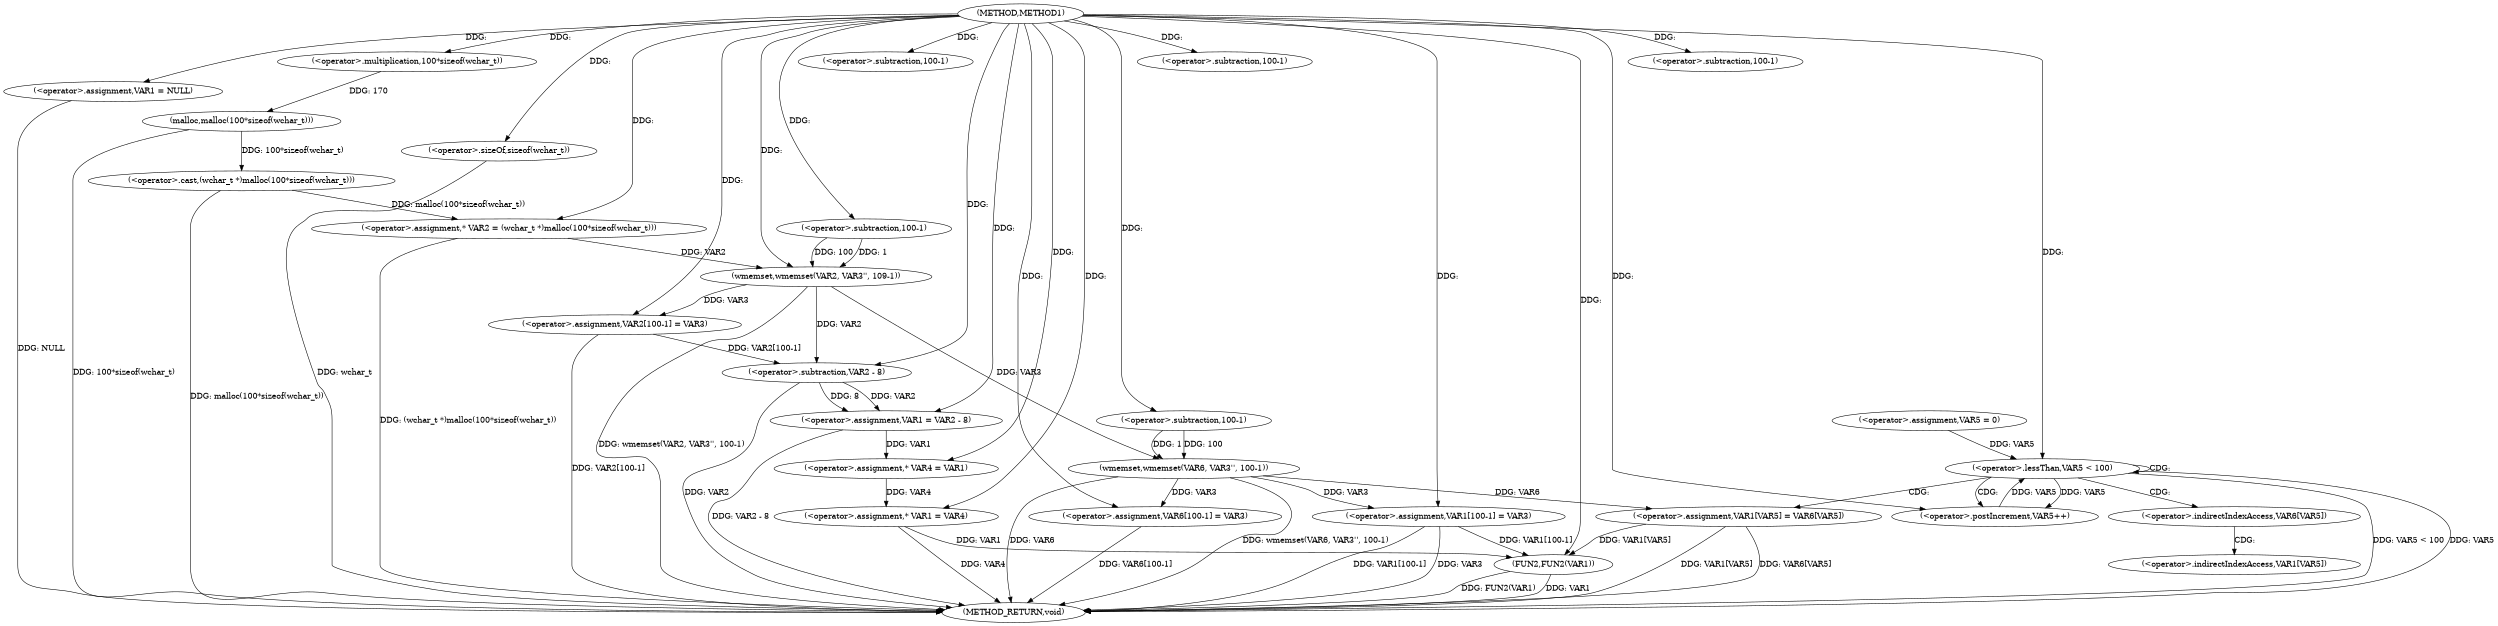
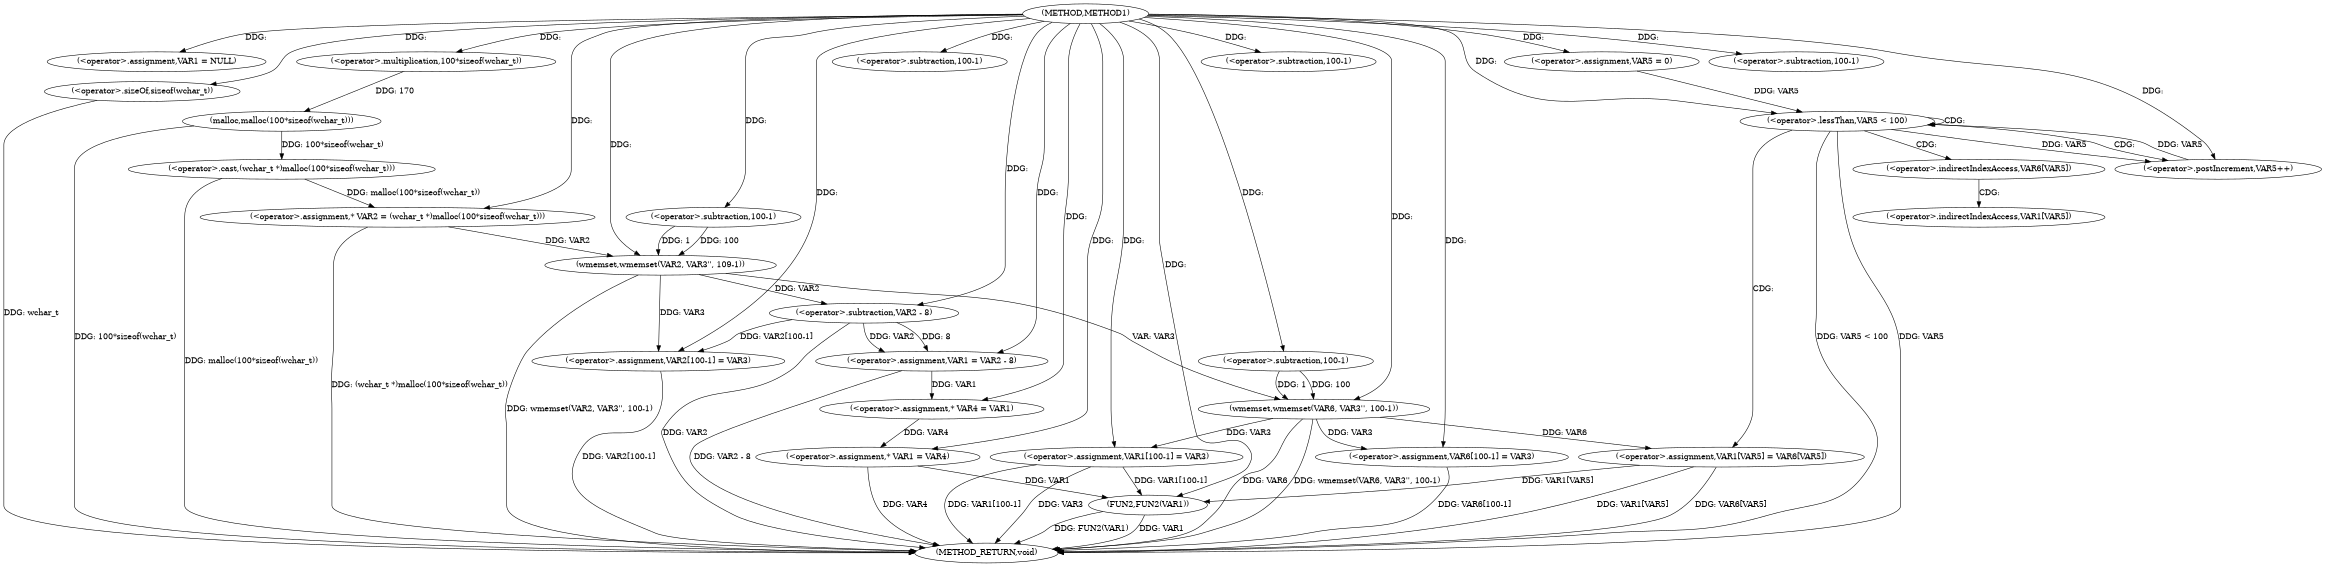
edge "(METHOD,METHOD1)" -> "(<operator>.assignment,VAR5 = 0)": added, label "DDG:"
edge "(METHOD,METHOD1)" -> "(wmemset,wmemset(VAR6, VAR3'', 100-1))": added, label "DDG:"
edge "(<operator>.assignment,VAR2[100-1] = VAR3)" -> "(<operator>.subtraction,VAR2 - 8)": reversed
edge "(wmemset,wmemset(VAR2, VAR3'', 109-1))" -> "(wmemset,wmemset(VAR6, VAR3'', 100-1))": label "DDG: VAR3" -> "VAR: VAR3"
edge "(<operator>.assignment,VAR1 = NULL)" -> "(METHOD_RETURN,void)": removed, label "DDG: NULL"
